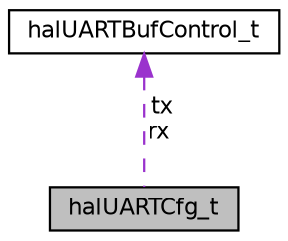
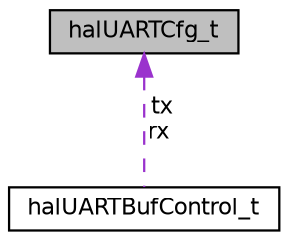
edge "halUARTCfg_t" -> "halUARTBufControl_t": reversed
